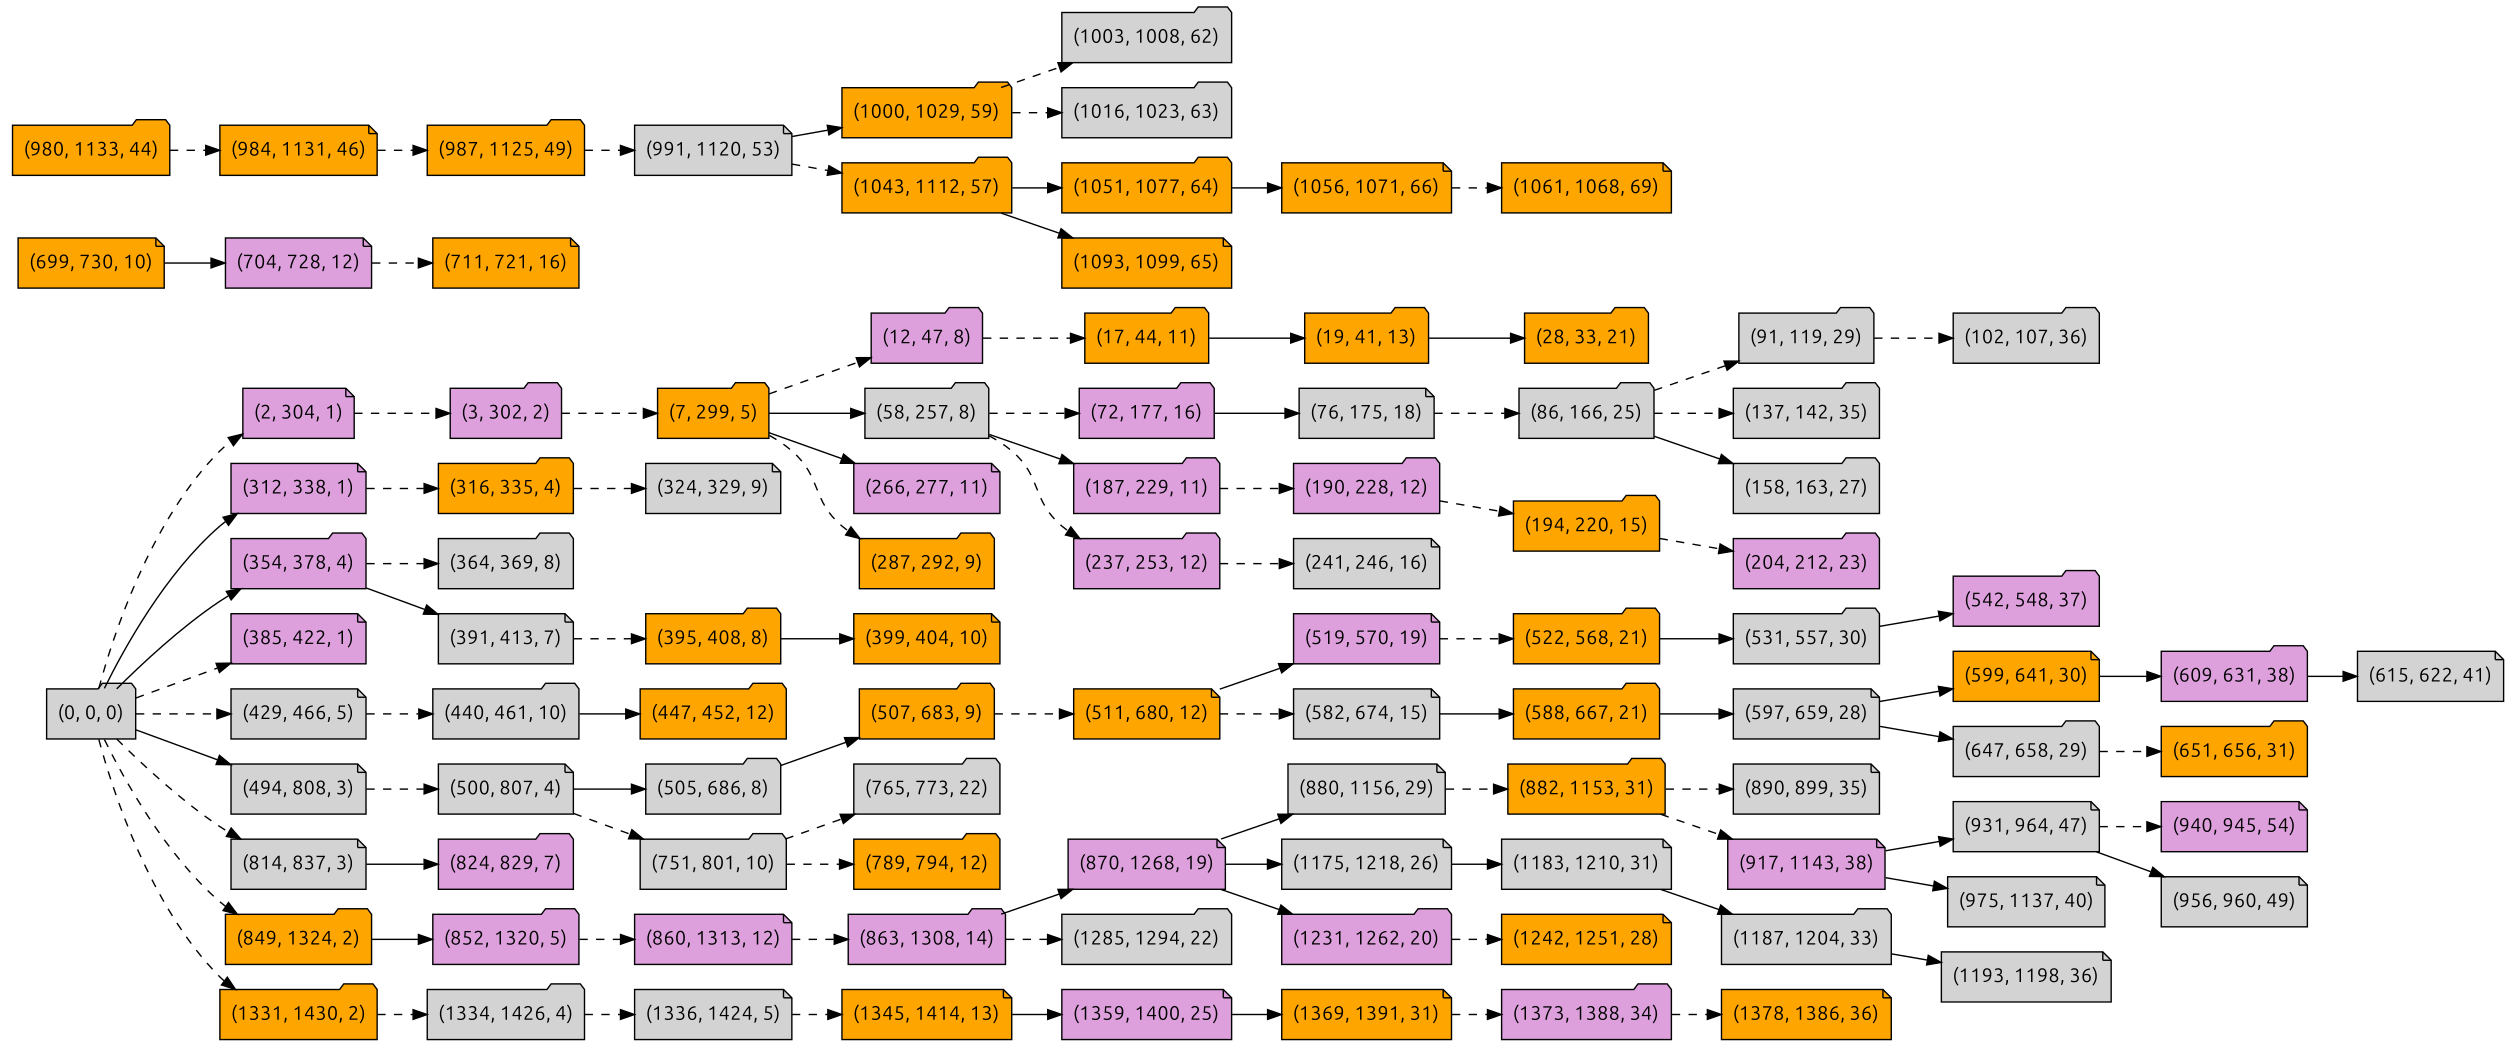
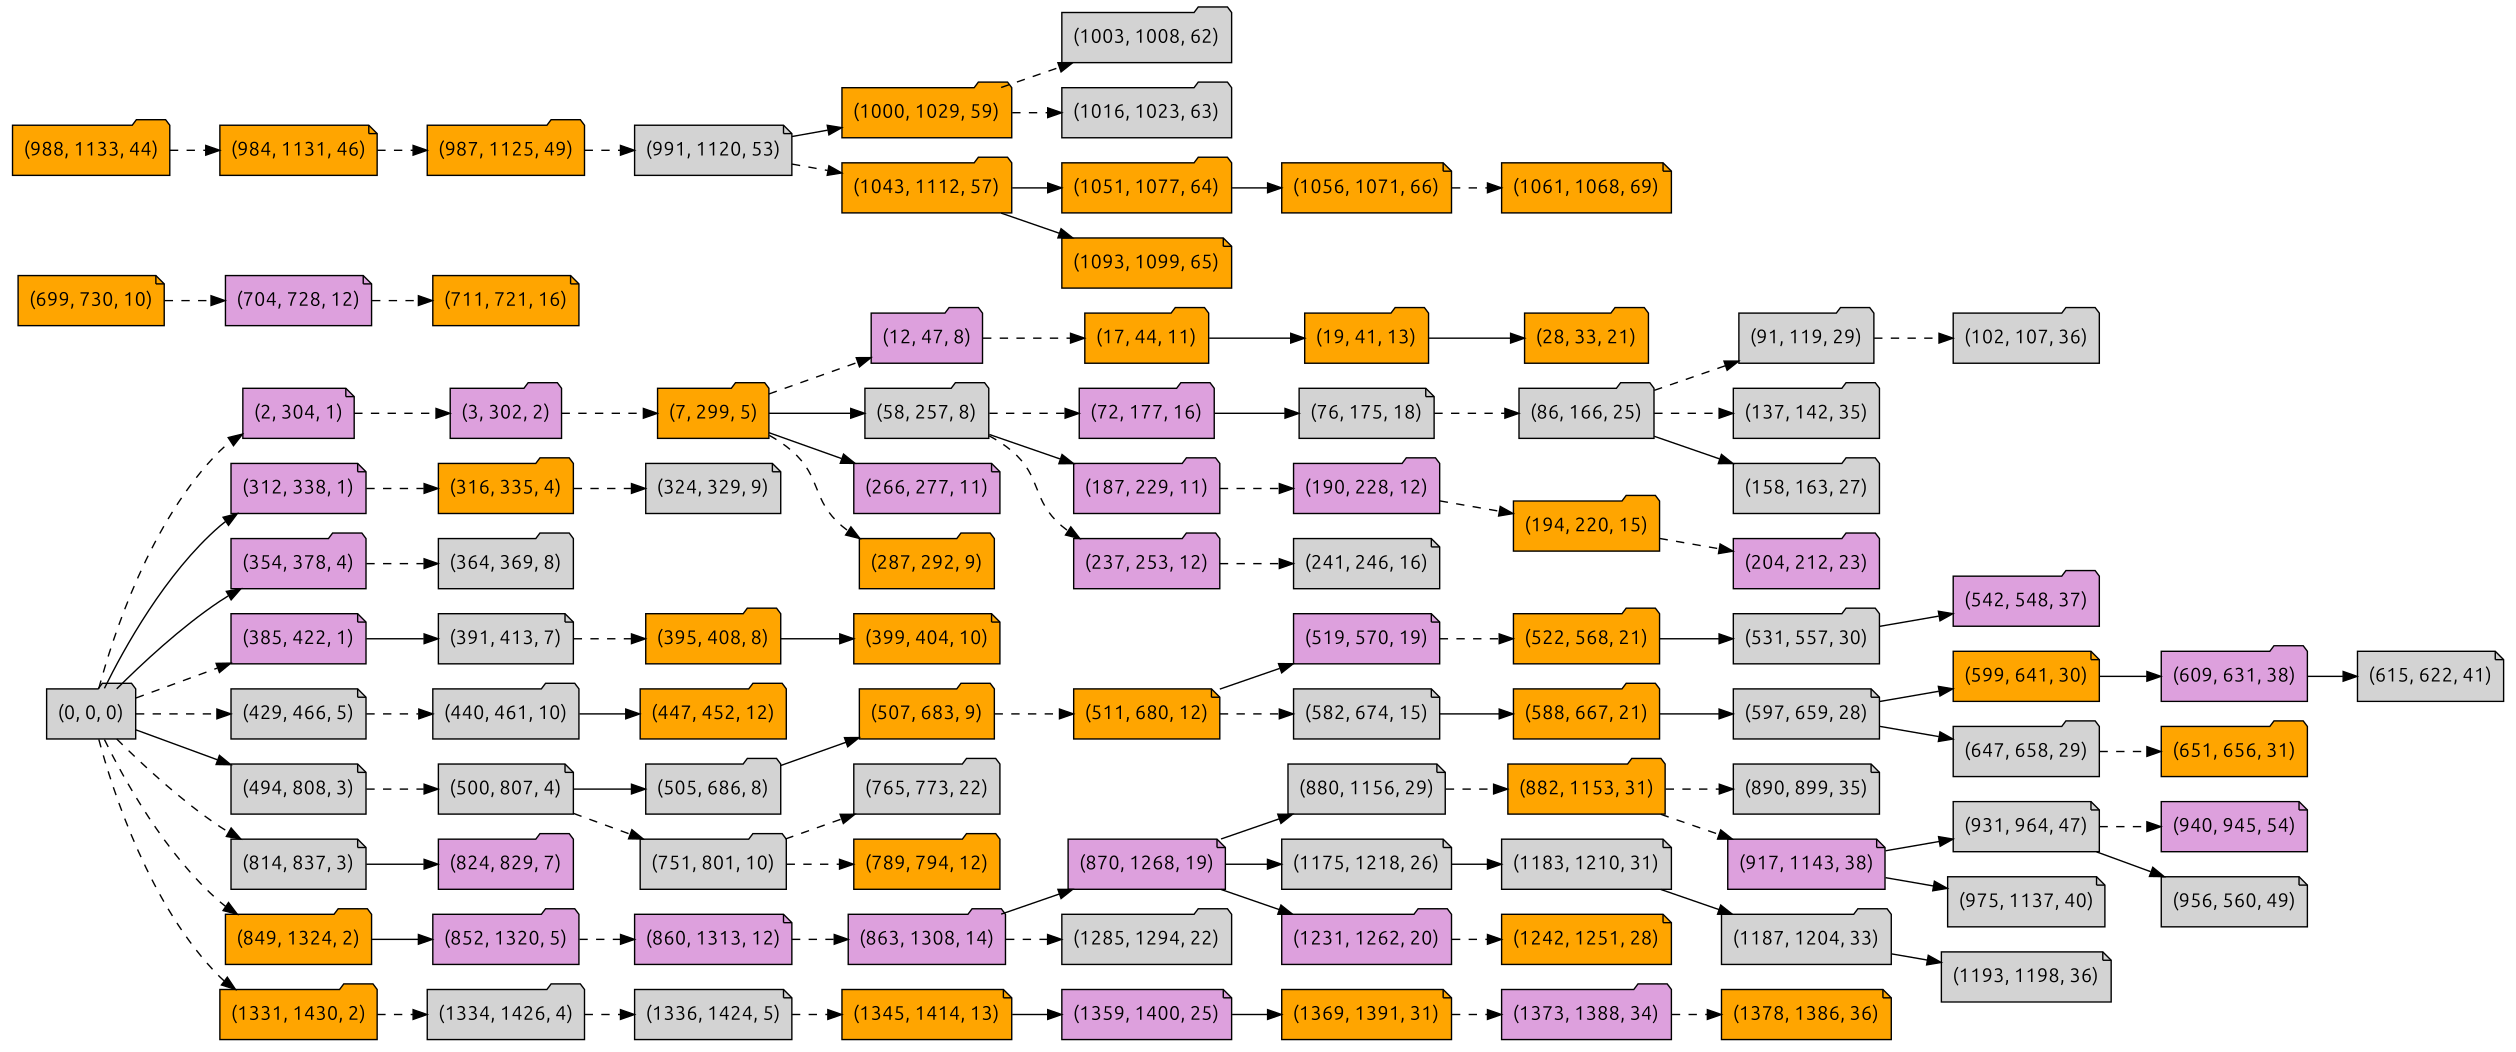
node "(980, 1133, 44)": label "(980, 1133, 44)" -> "(988, 1133, 44)"
edge "(699, 730, 10)" -> "(704, 728, 12)": style solid -> dashed
edge "(354, 378, 4)" -> "(391, 413, 7)": now "(385, 422, 1)" -> "(391, 413, 7)"
node "(956, 960, 49)": label "(956, 960, 49)" -> "(956, 560, 49)"
